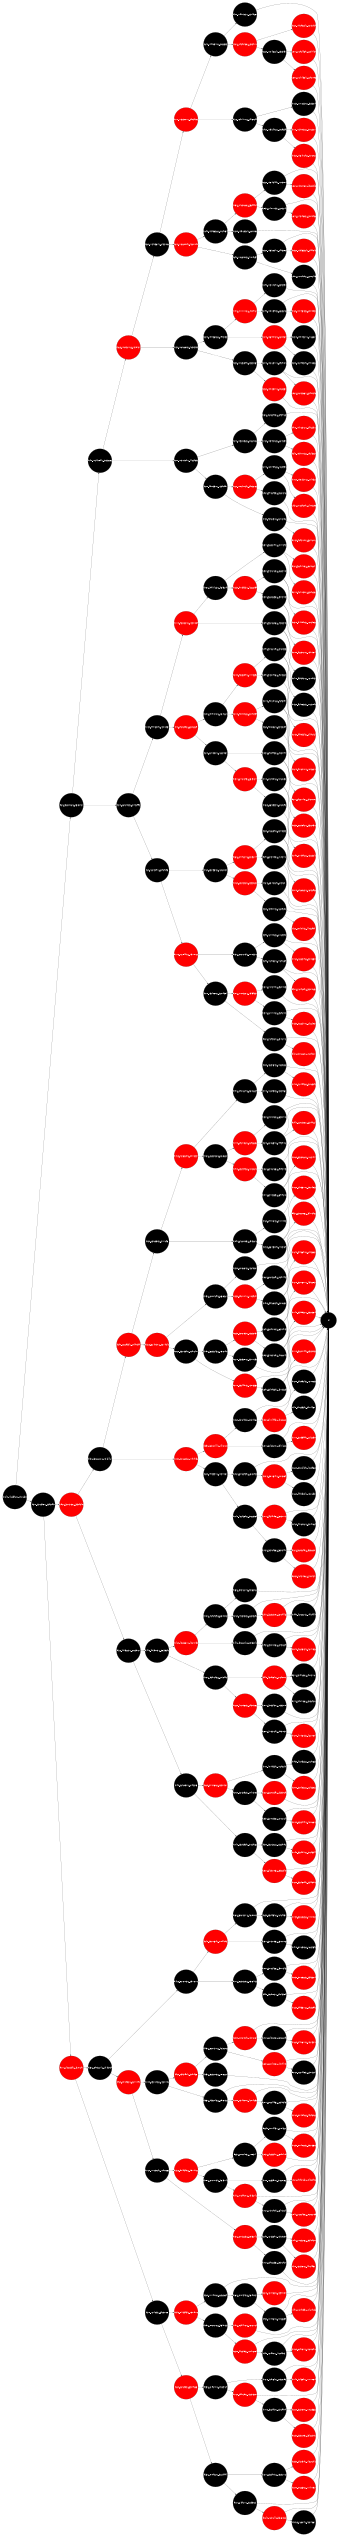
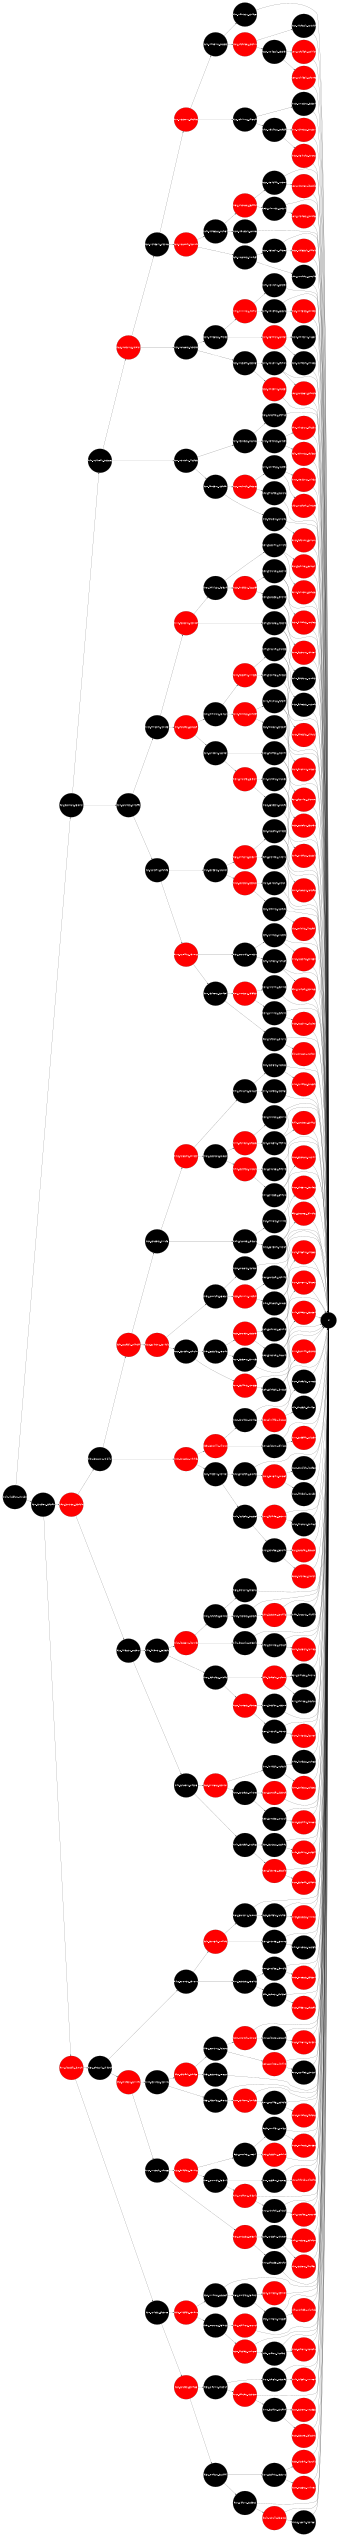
node "id:26 x=1198.973834 y=281.512429": fillcolor red -> black
